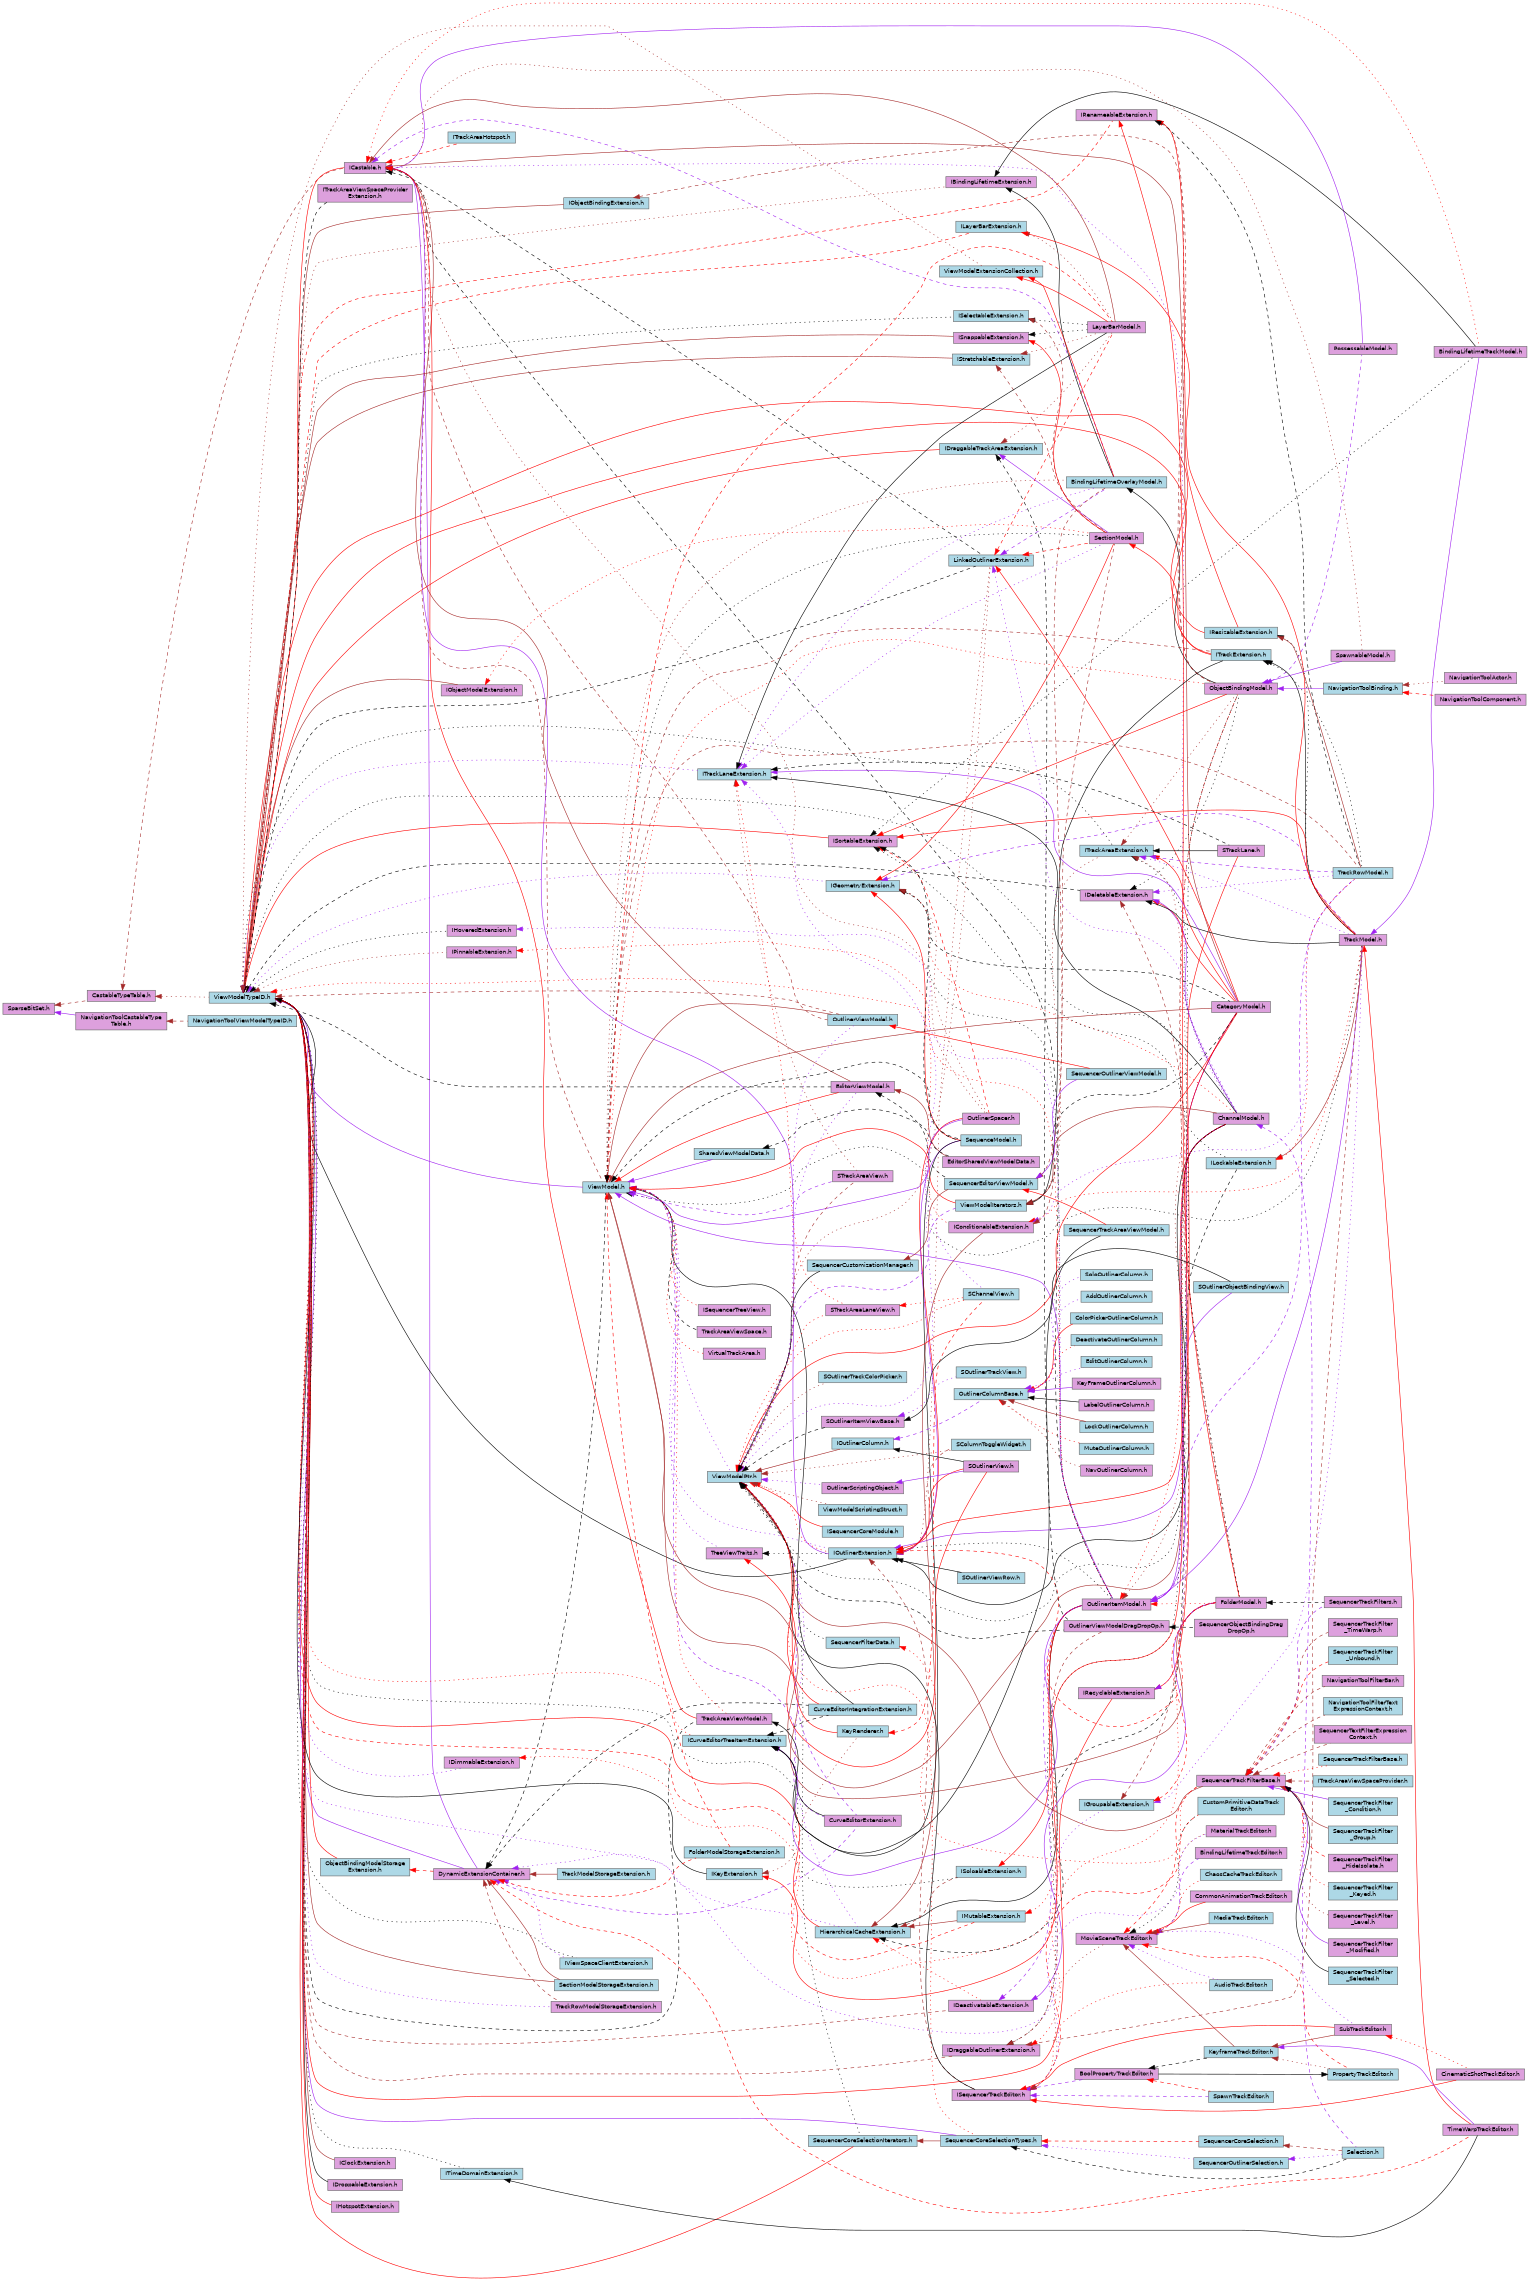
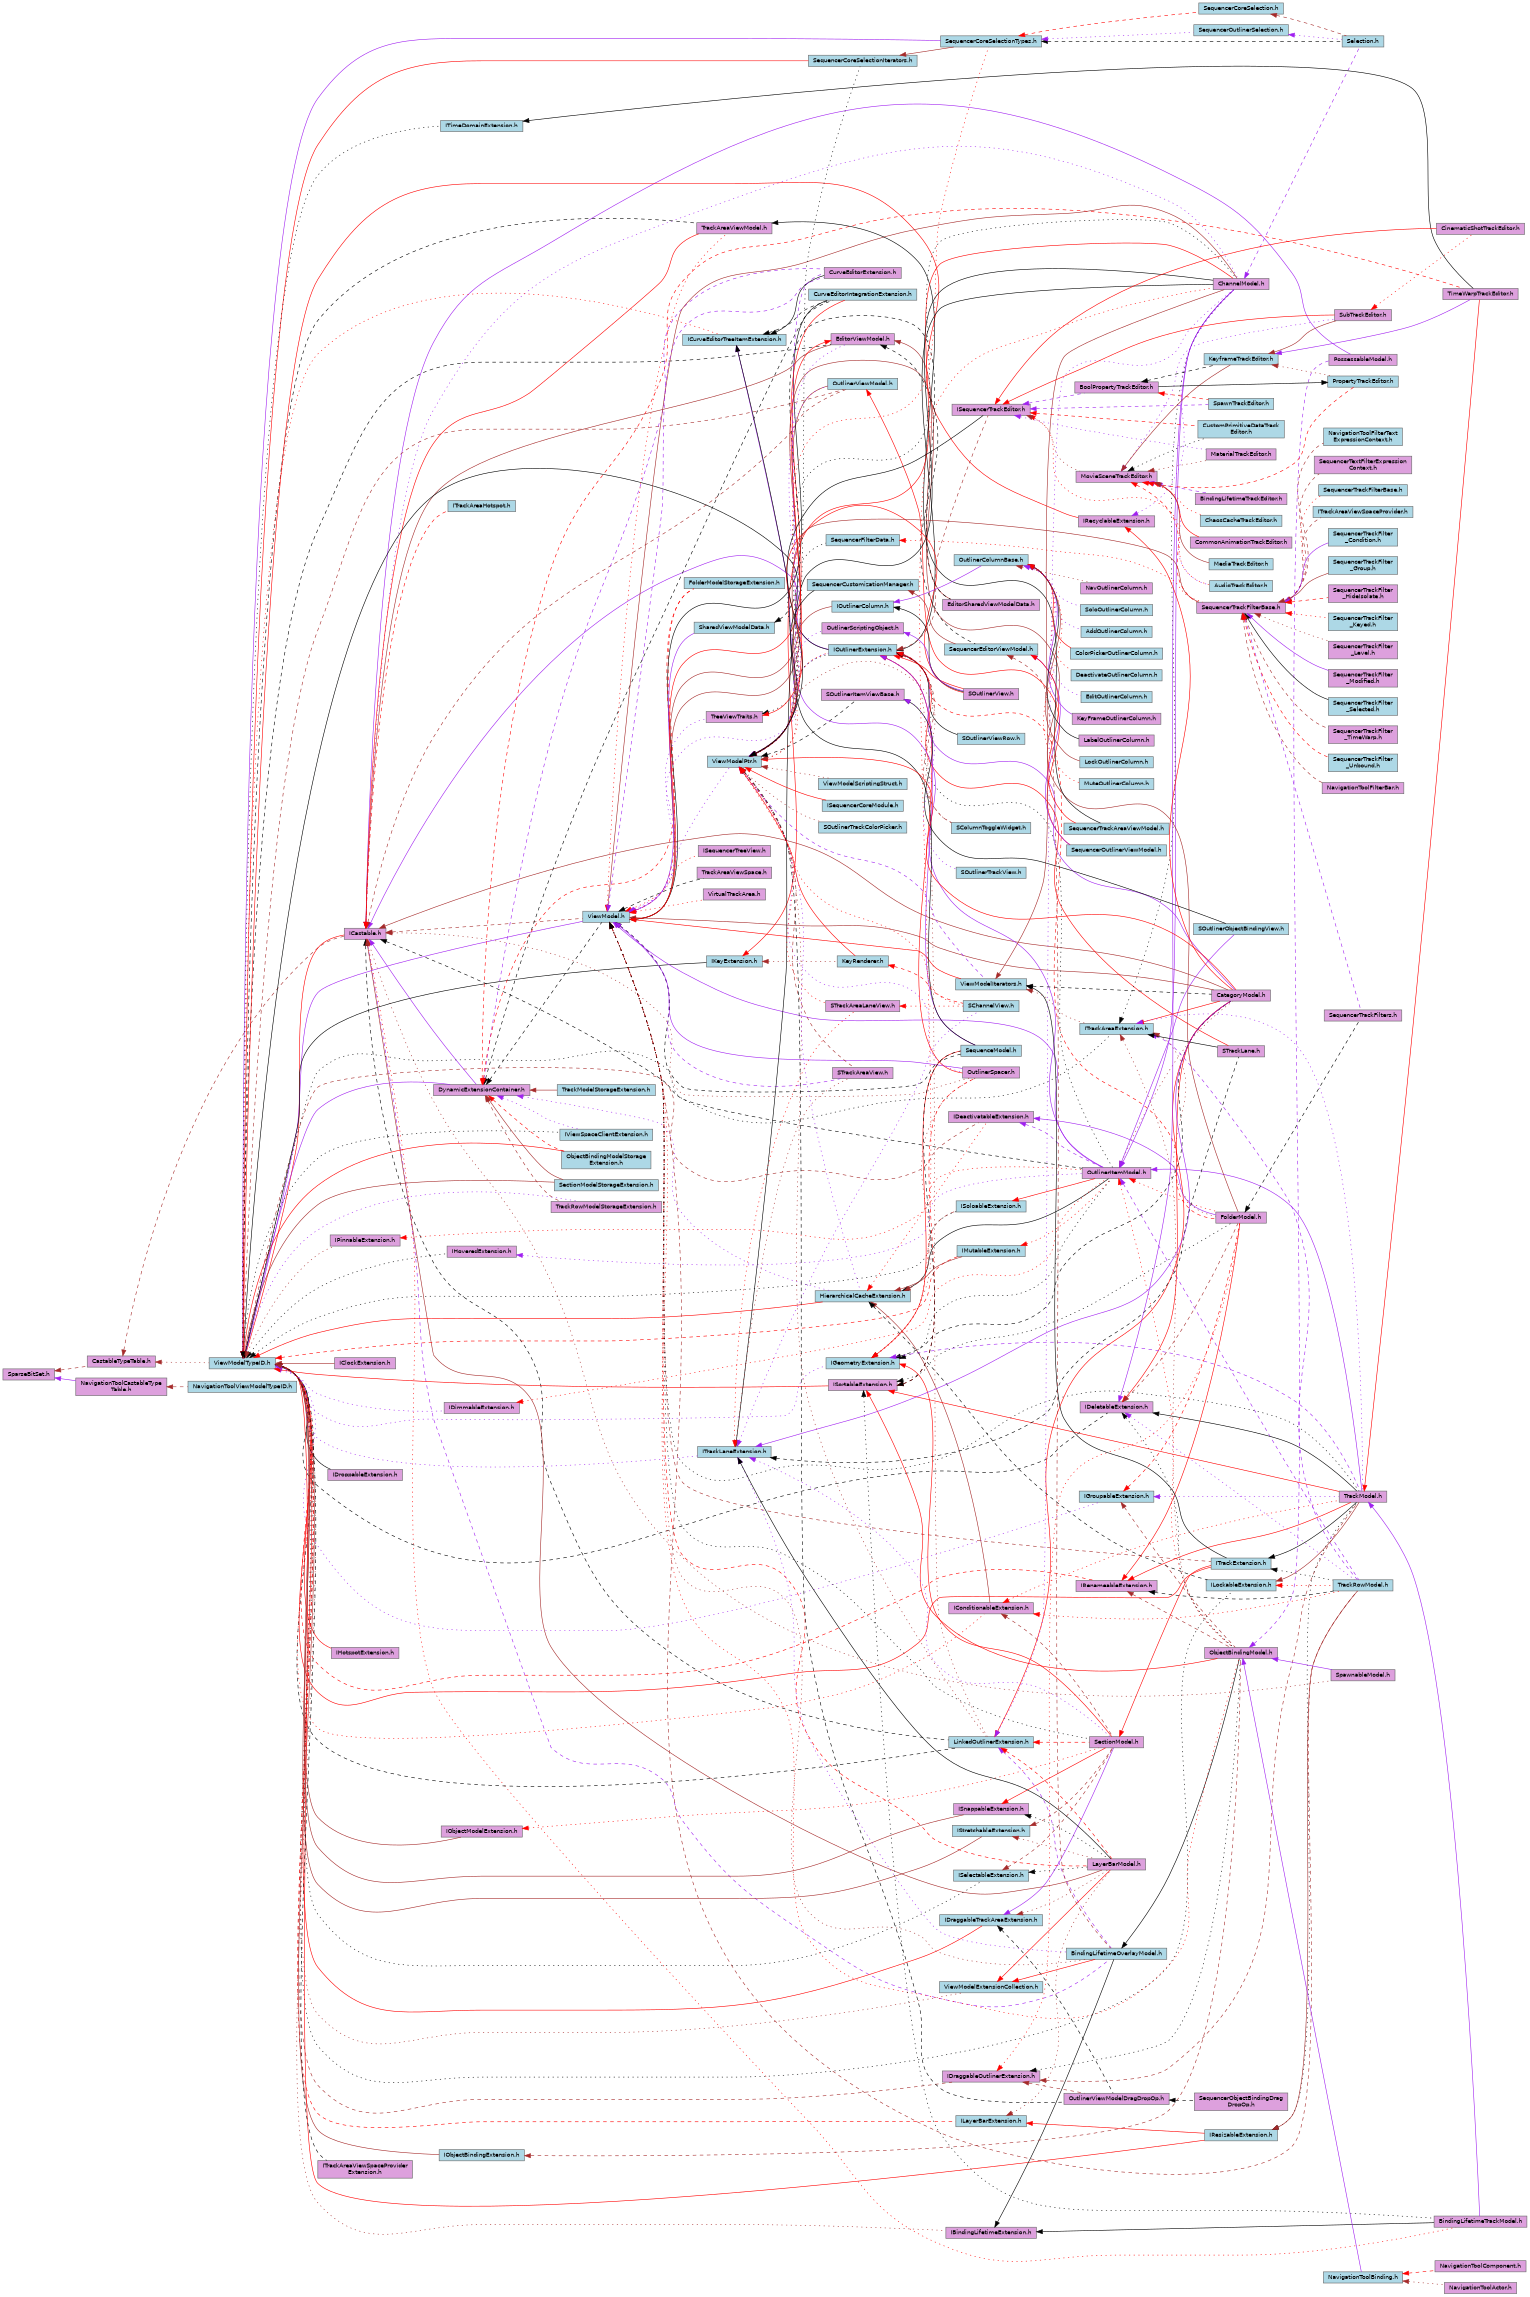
edge "EditorViewModel.h" -> "ViewModel.h": reversed
edge "TrackRowModel.h" -> "IConditionableExtension.h": color purple -> red
edge "OutlinerColumnBase.h" -> "IOutlinerColumn.h": style dashed -> solid
edge "DynamicExtensionContainer.h" -> "ObjectBindingModelStorage Extension.h": reversed
